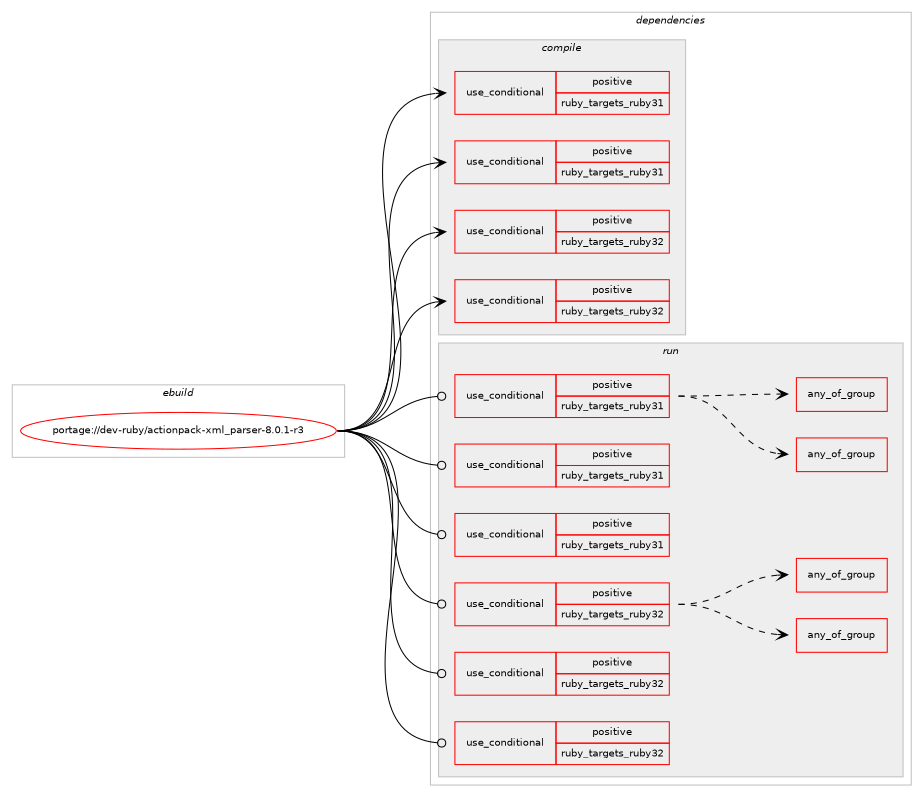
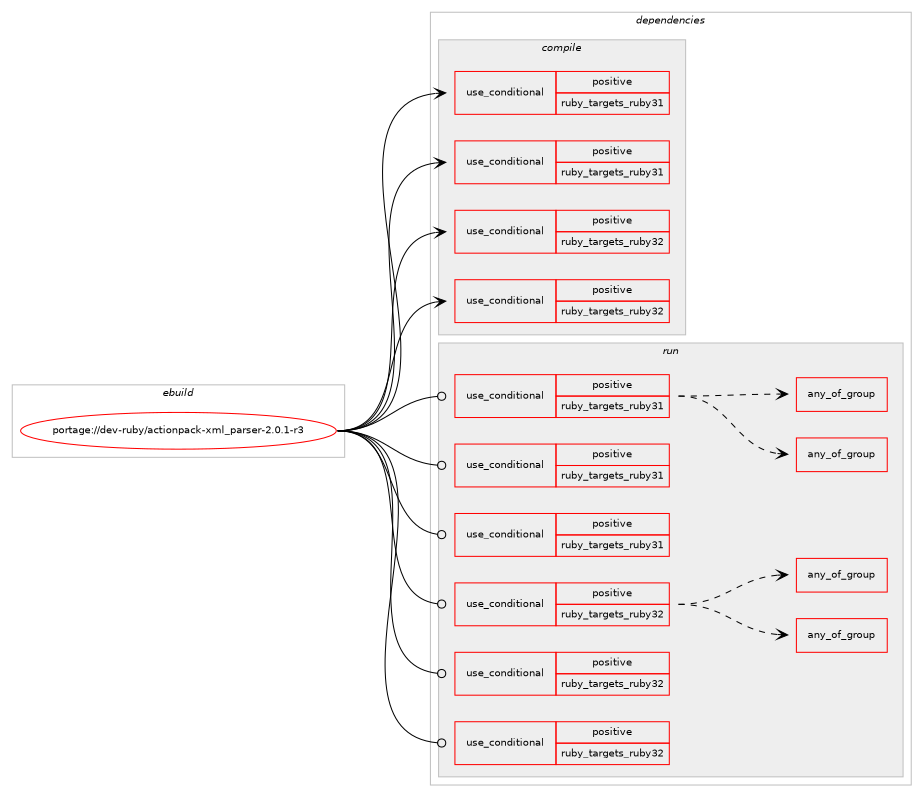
node "portage://dev-ruby/actionpack-xml_parser-8.0.1-r3": label "portage://dev-ruby/actionpack-xml_parser-8.0.1-r3" -> "portage://dev-ruby/actionpack-xml_parser-2.0.1-r3"
